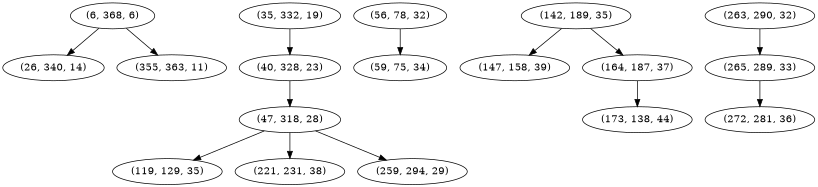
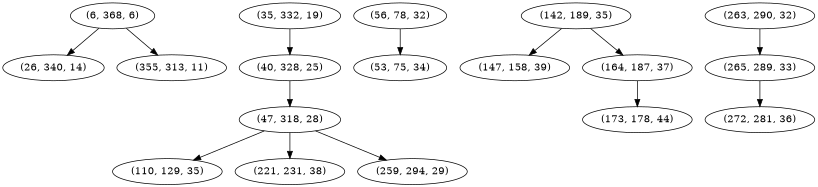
node "(355, 363, 11)": label "(355, 363, 11)" -> "(355, 313, 11)"
node "(40, 328, 23)": label "(40, 328, 23)" -> "(40, 328, 25)"
node "(59, 75, 34)": label "(59, 75, 34)" -> "(53, 75, 34)"
node "(173, 138, 44)": label "(173, 138, 44)" -> "(173, 178, 44)"
node "(119, 129, 35)": label "(119, 129, 35)" -> "(110, 129, 35)"
